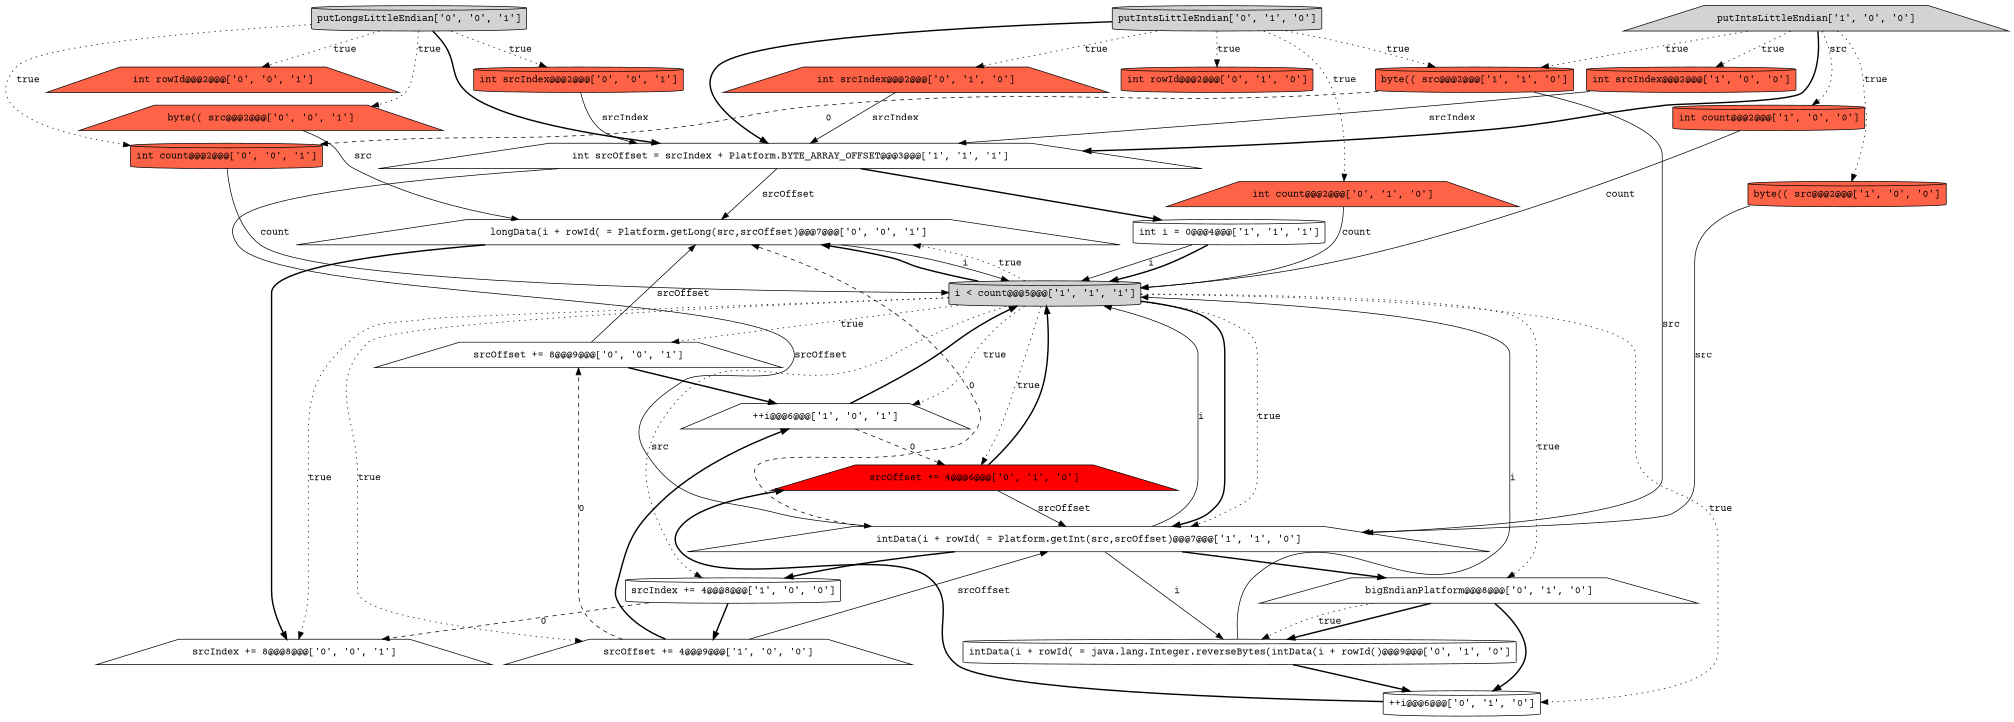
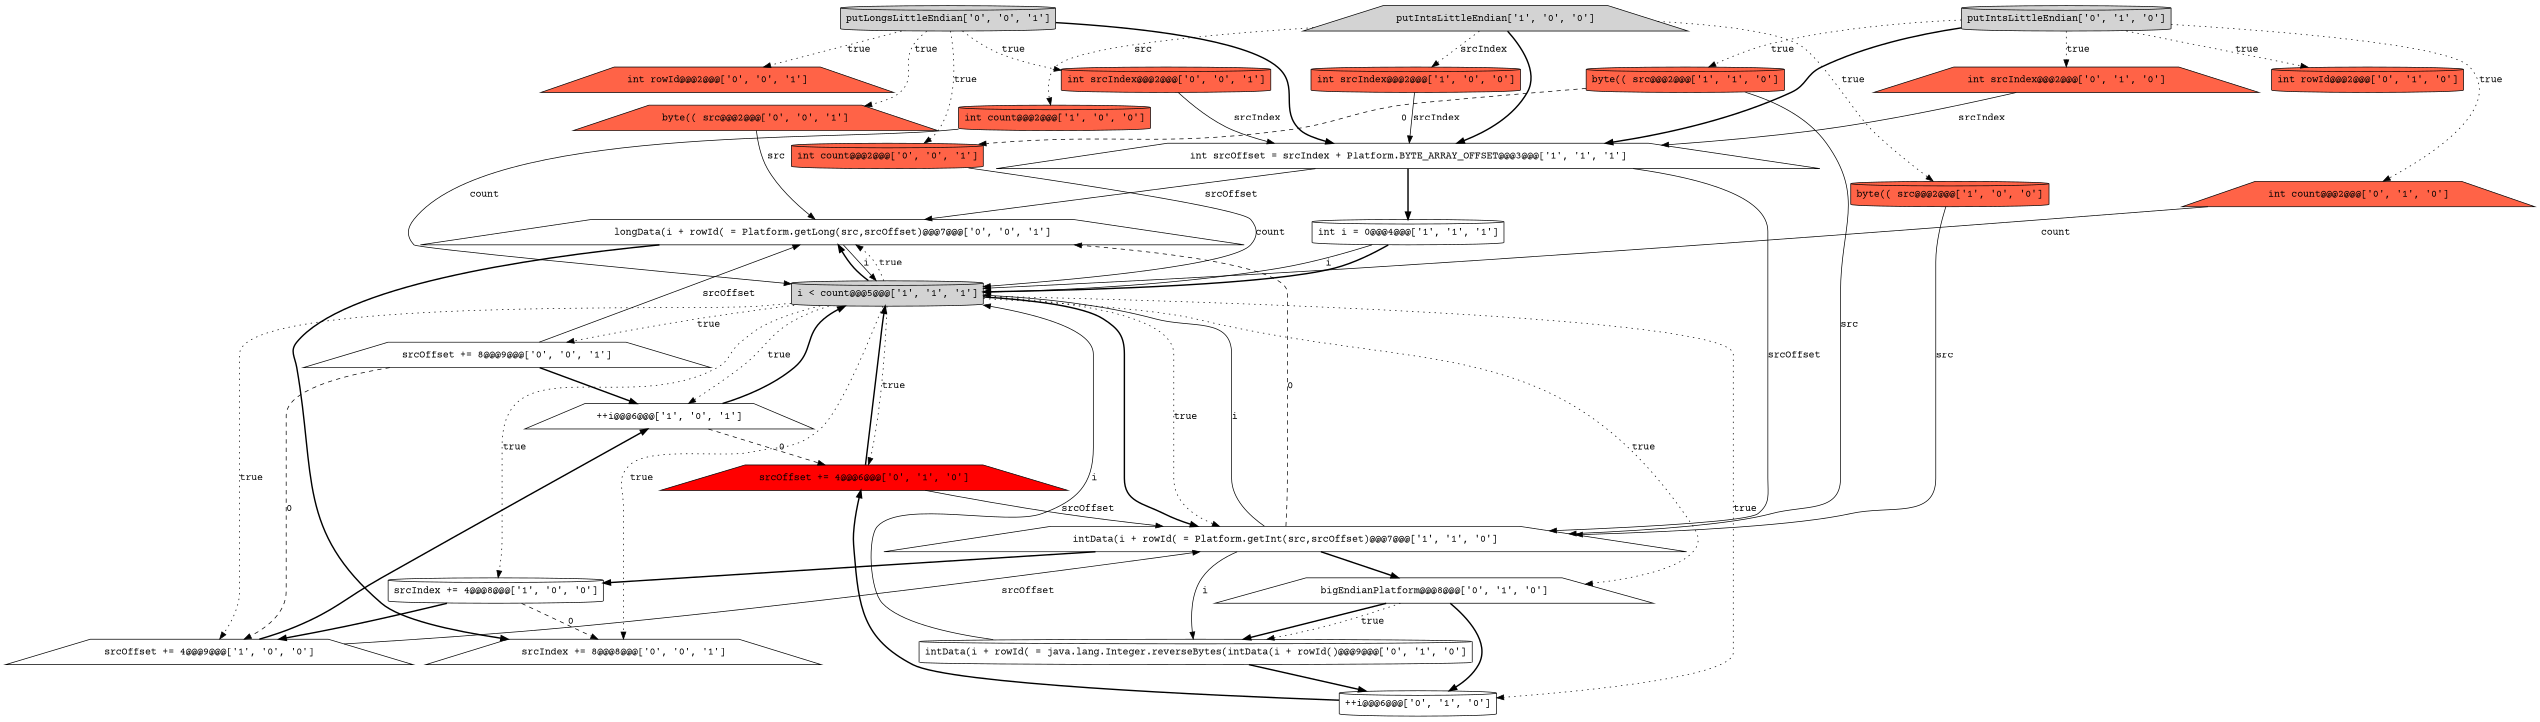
edge "putIntsLittleEndian['1', '0', '0']" -> "byte(( src@@@2@@@['1', '1', '0']": removed, label "true"
edge "putIntsLittleEndian['1', '0', '0']" -> "int srcIndex@@@2@@@['1', '0', '0']": label "true" -> "srcIndex"
edge "i < count@@@5@@@['1', '1', '1']" -> "srcIndex += 4@@@8@@@['1', '0', '0']": label "src" -> "true"
edge "srcOffset += 4@@@9@@@['1', '0', '0']" -> "srcOffset += 8@@@9@@@['0', '0', '1']": reversed
